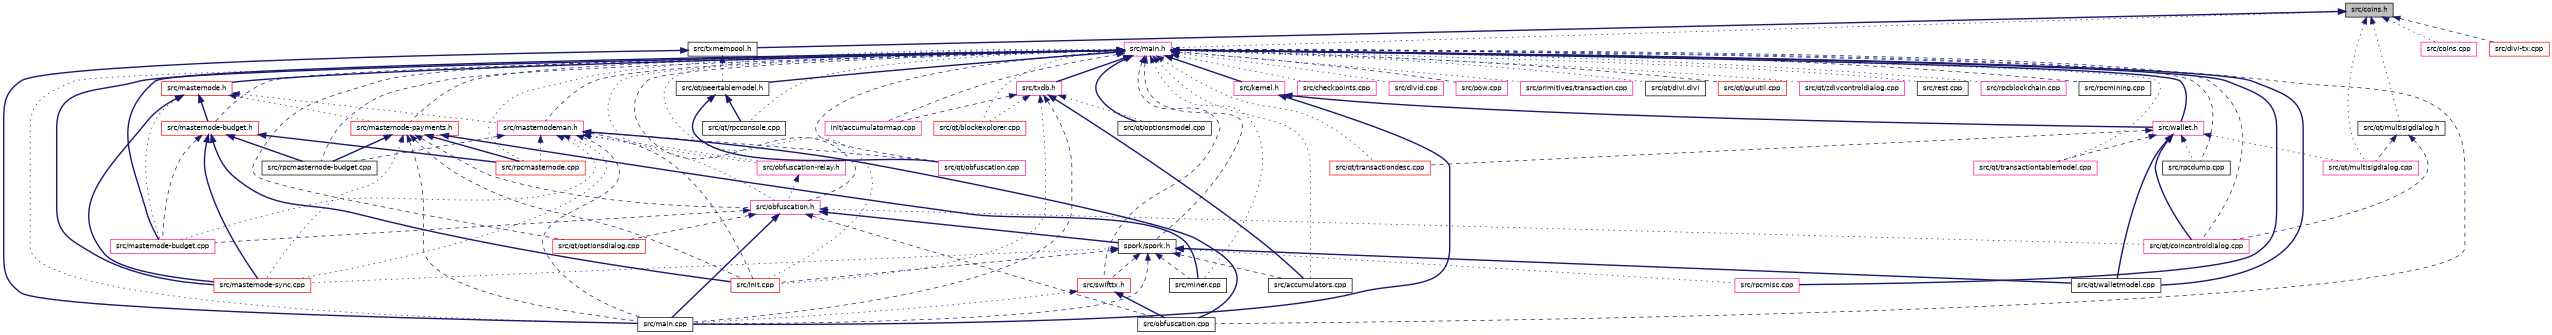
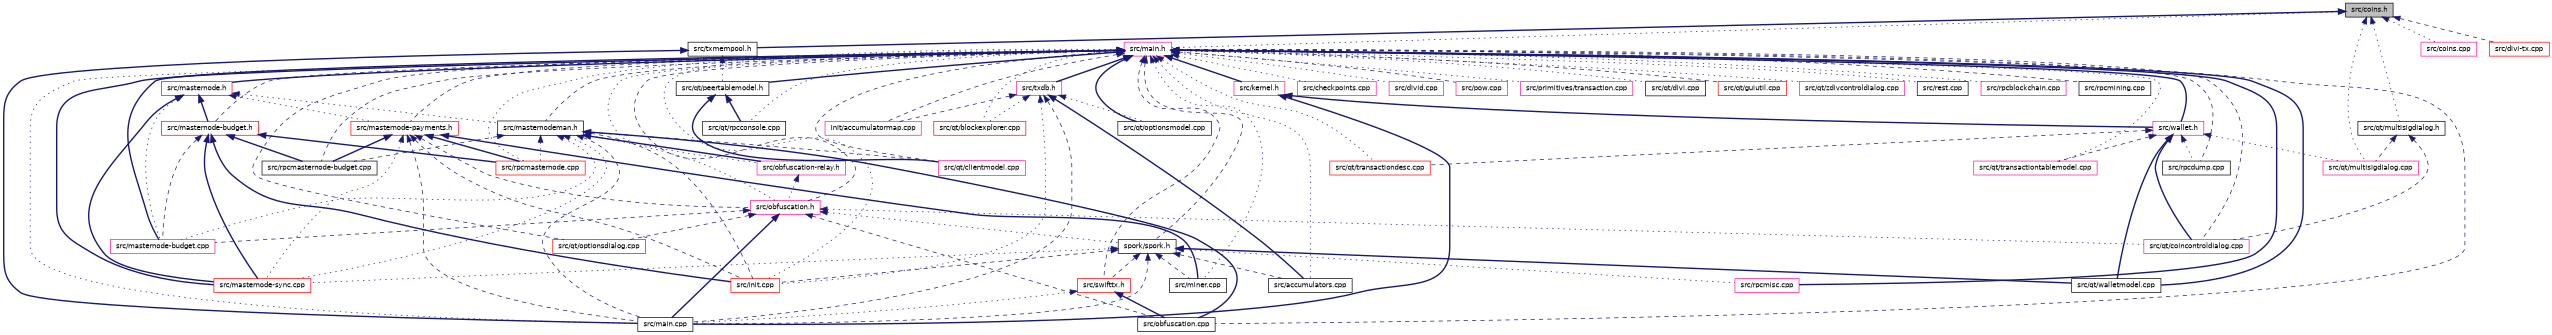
node "src/qt/divi.divi": label "src/qt/divi.divi" -> "src/qt/divi.cpp"
node "src/masternodeman.h": color deeppink -> black
edge "src/obfuscation-relay.h" -> "src/masternodeman.h": style dotted -> bold
node "src/qt/obfuscation.cpp": label "src/qt/obfuscation.cpp" -> "src/qt/clientmodel.cpp"
edge "spork/spork.h" -> "src/obfuscation.h": style bold -> dotted
